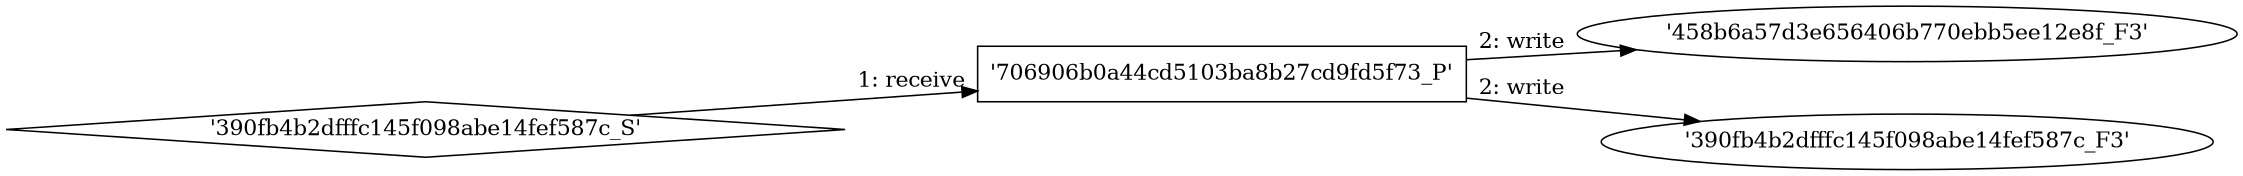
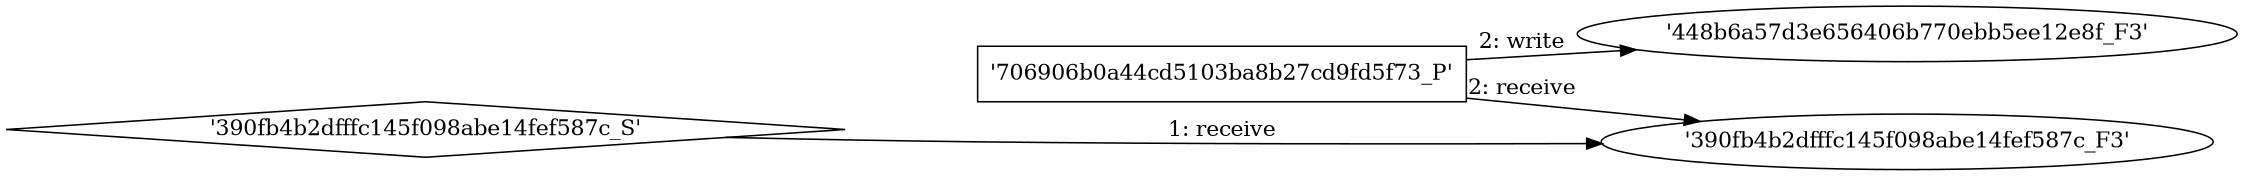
node "'458b6a57d3e656406b770ebb5ee12e8f_F3'": label "'458b6a57d3e656406b770ebb5ee12e8f_F3'" -> "'448b6a57d3e656406b770ebb5ee12e8f_F3'"
edge "'706906b0a44cd5103ba8b27cd9fd5f73_P'" -> "'390fb4b2dfffc145f098abe14fef587c_F3'": label "2: write" -> "2: receive"
edge "'390fb4b2dfffc145f098abe14fef587c_S'" -> "'706906b0a44cd5103ba8b27cd9fd5f73_P'": now "'390fb4b2dfffc145f098abe14fef587c_S'" -> "'390fb4b2dfffc145f098abe14fef587c_F3'"
